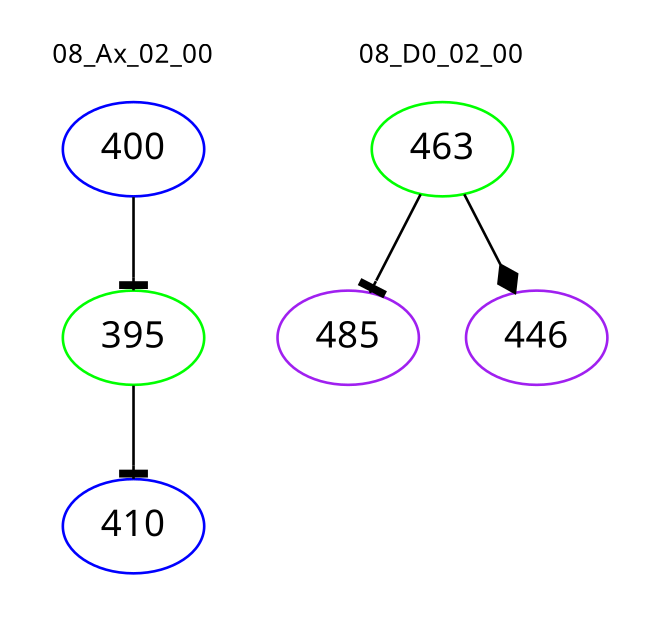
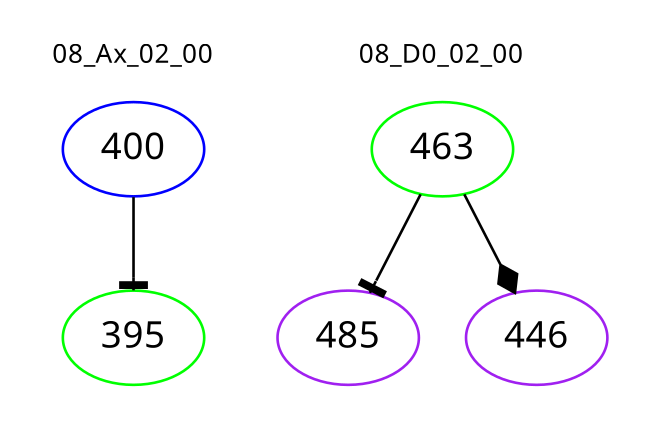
node "410": removed
